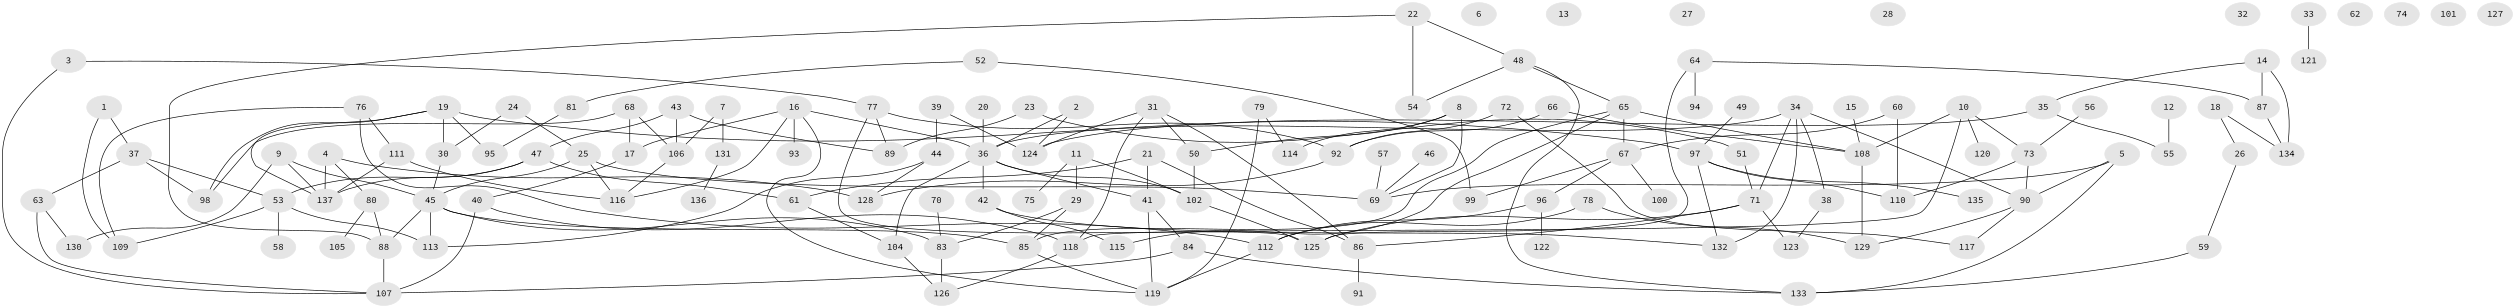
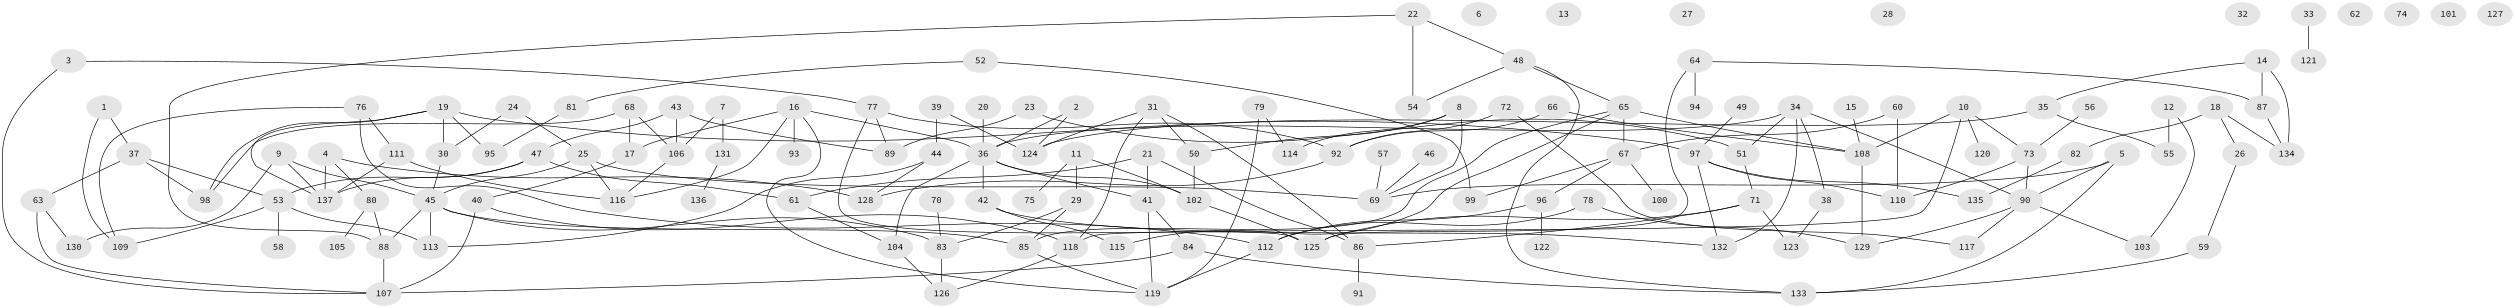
edge "34" -- "71": now "34" -- "51"
node "82": added
node "103": added
